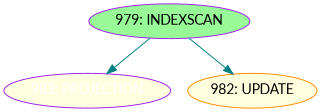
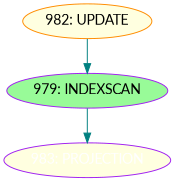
edge "979: INDEXSCAN" -> "982: UPDATE": reversed
